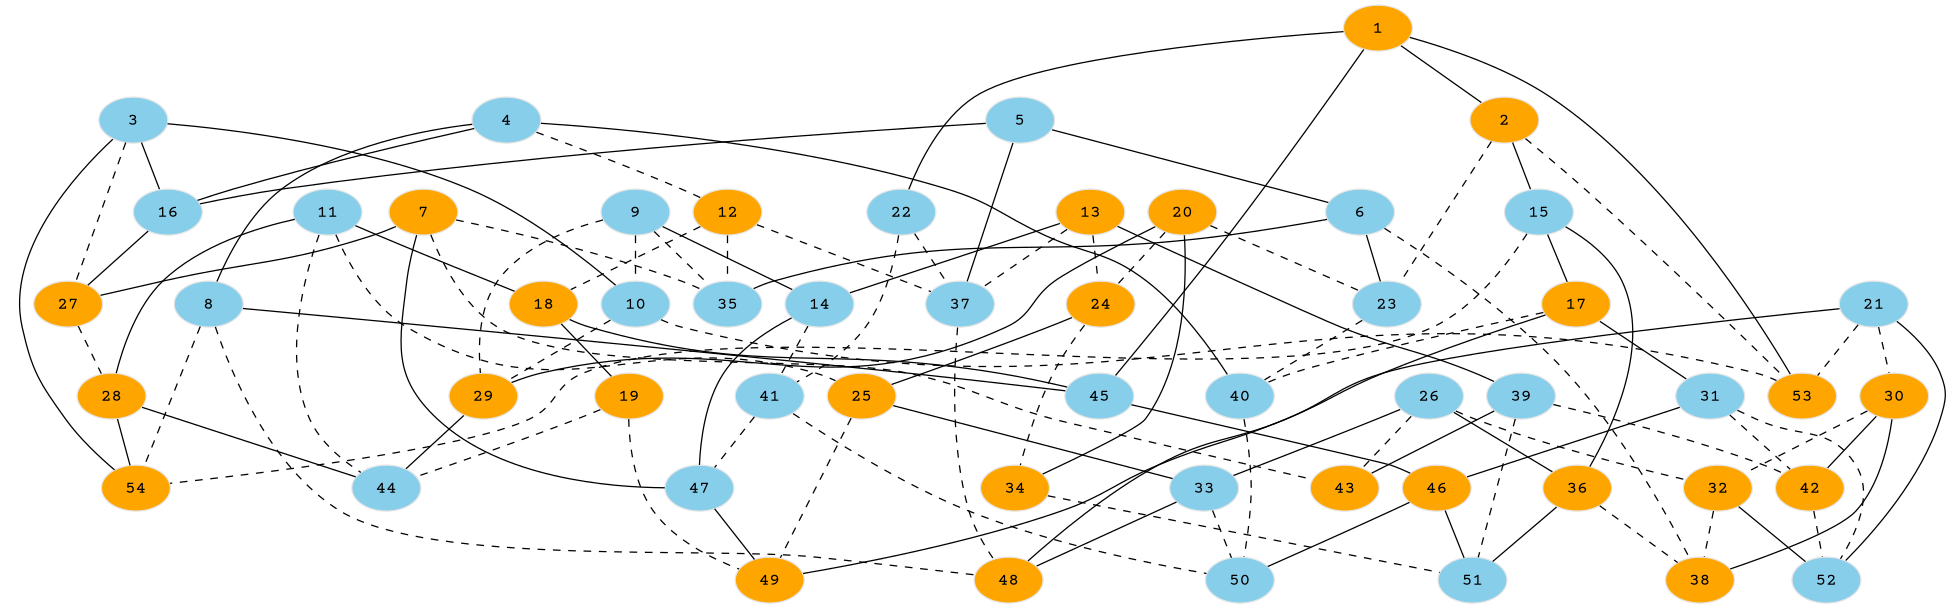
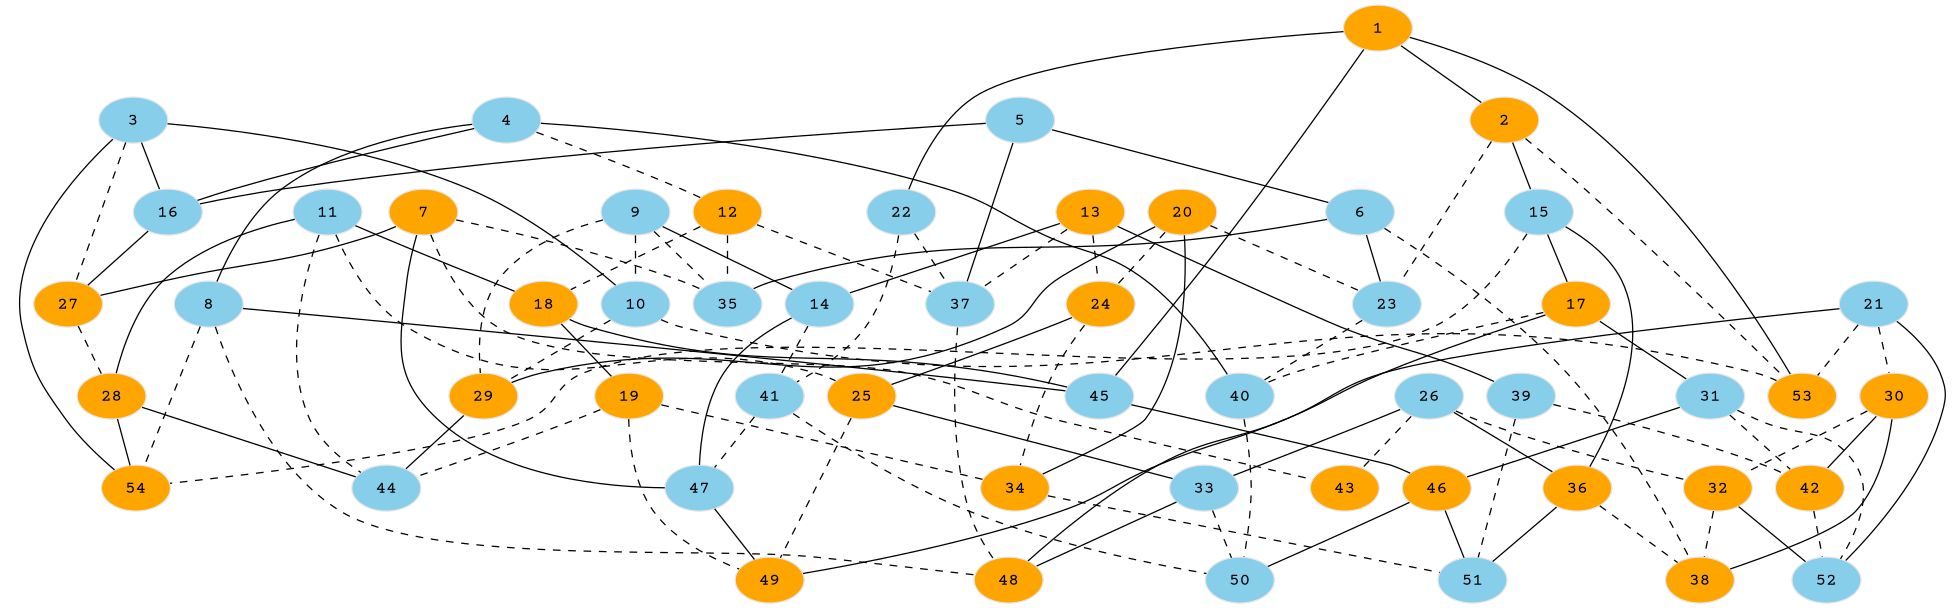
edge "19" -- "34": added
edge "39" -- "43": removed
